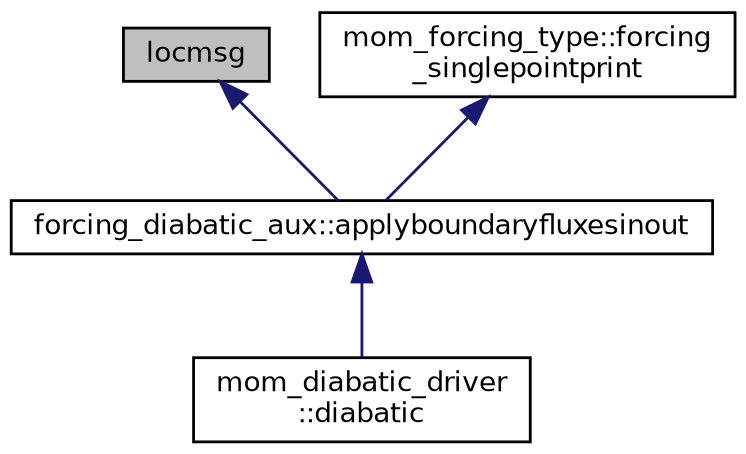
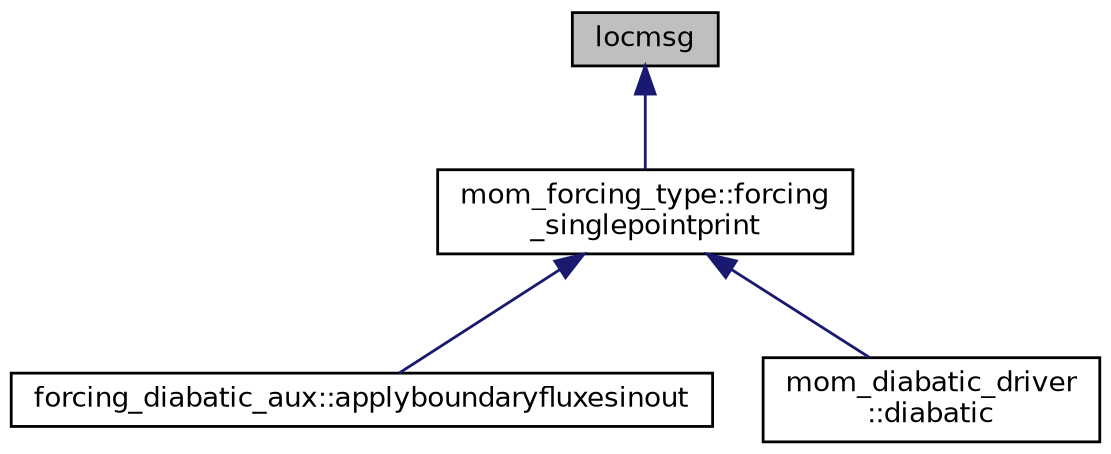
edge "forcing_diabatic_aux::applyboundaryfluxesinout" -> "locmsg": now "mom_forcing_type::forcing _singlepointprint" -> "locmsg"
edge "mom_diabatic_driver ::diabatic" -> "forcing_diabatic_aux::applyboundaryfluxesinout": now "mom_diabatic_driver ::diabatic" -> "mom_forcing_type::forcing _singlepointprint"
